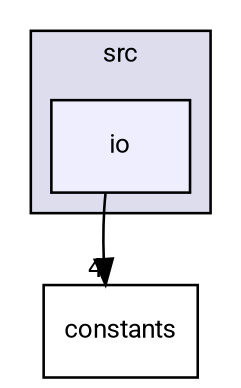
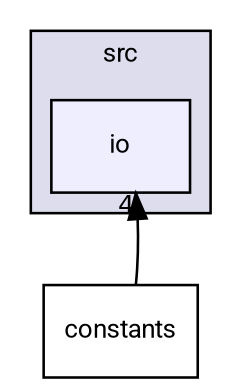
edge "io" -> "constants": reversed
